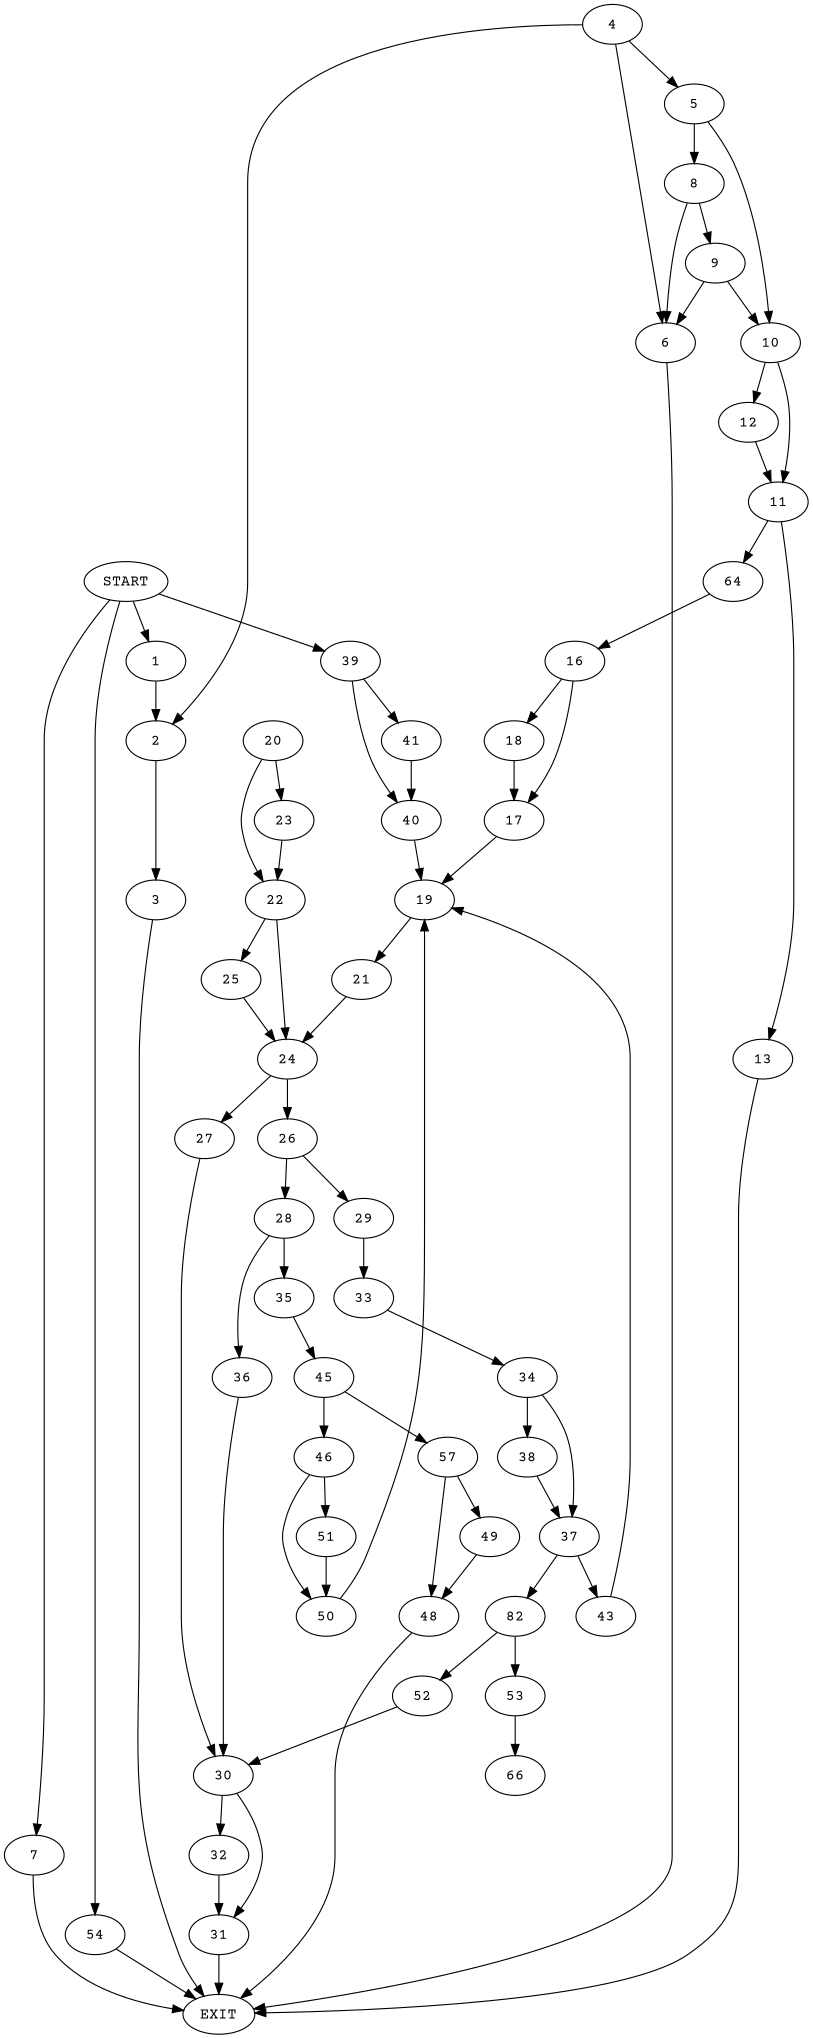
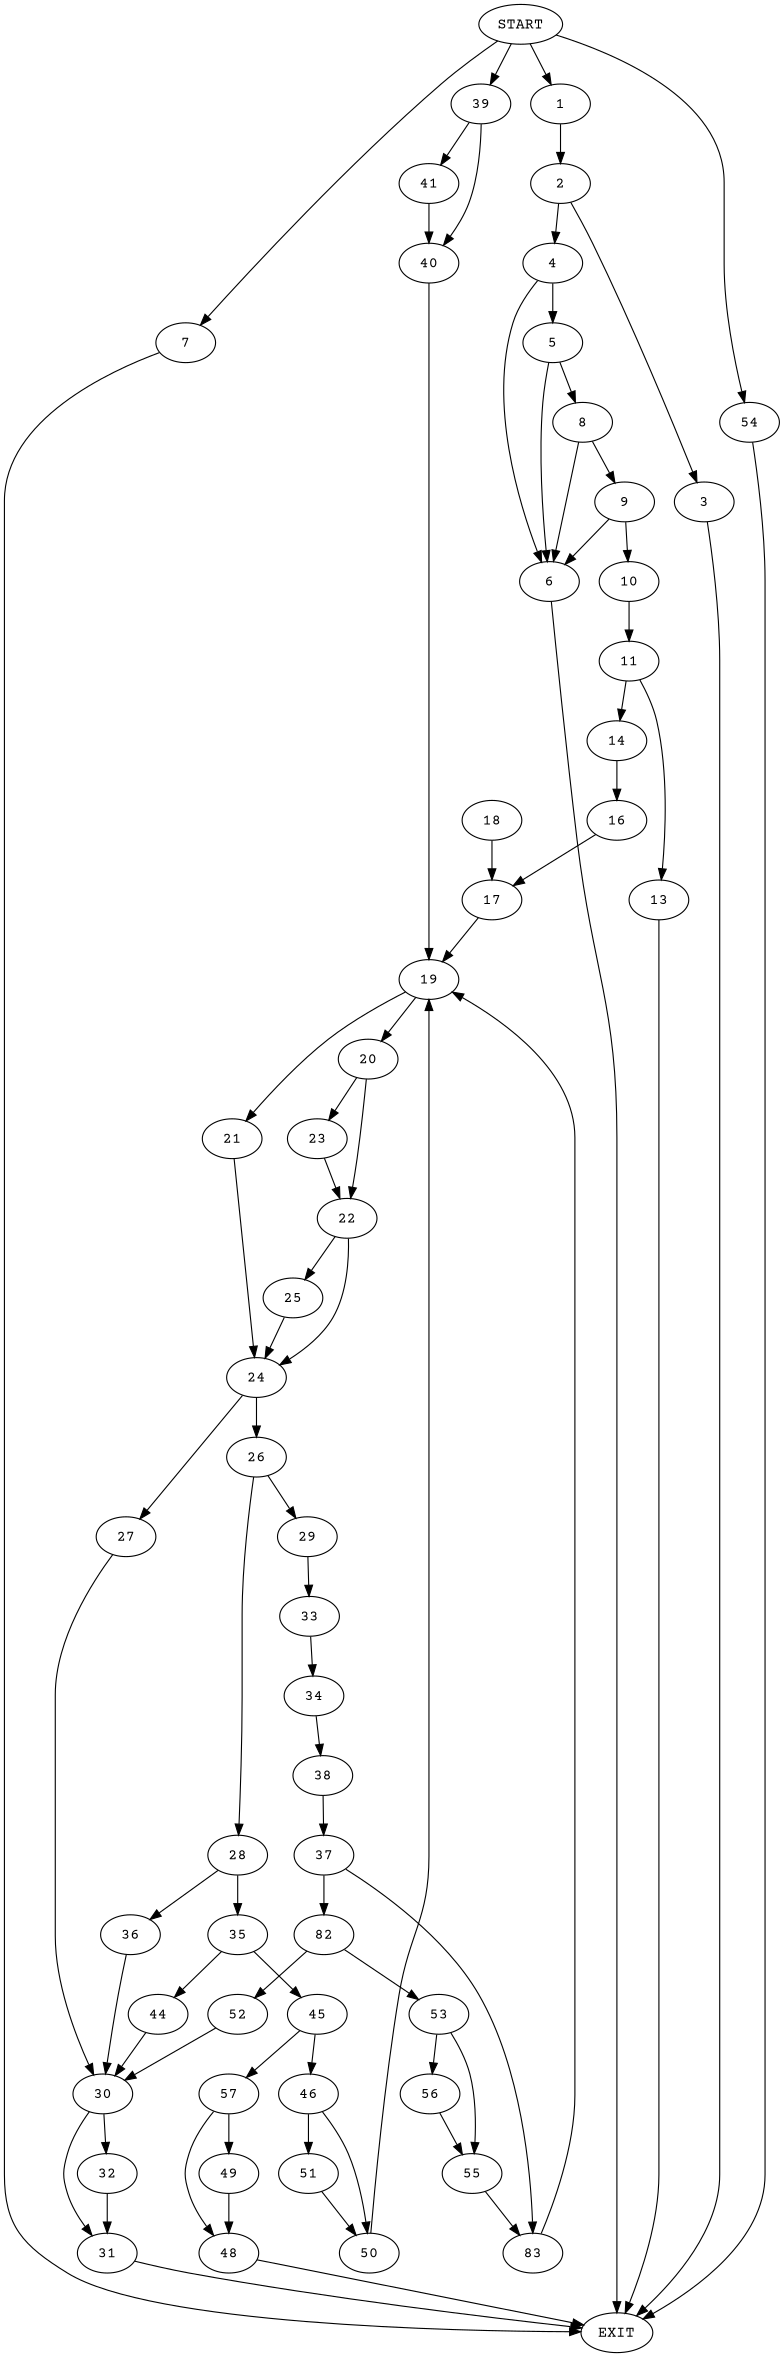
edge "5" -> "10": now "5" -> "6"
edge "4" -> "2": reversed
node "12": removed
node "64": label "64" -> "14"
edge "16" -> "18": removed
edge "19" -> "20": added
edge "34" -> "37": removed
node "43": label "43" -> "83"
node "66": label "66" -> "56"
node "44": added
node "55": added
